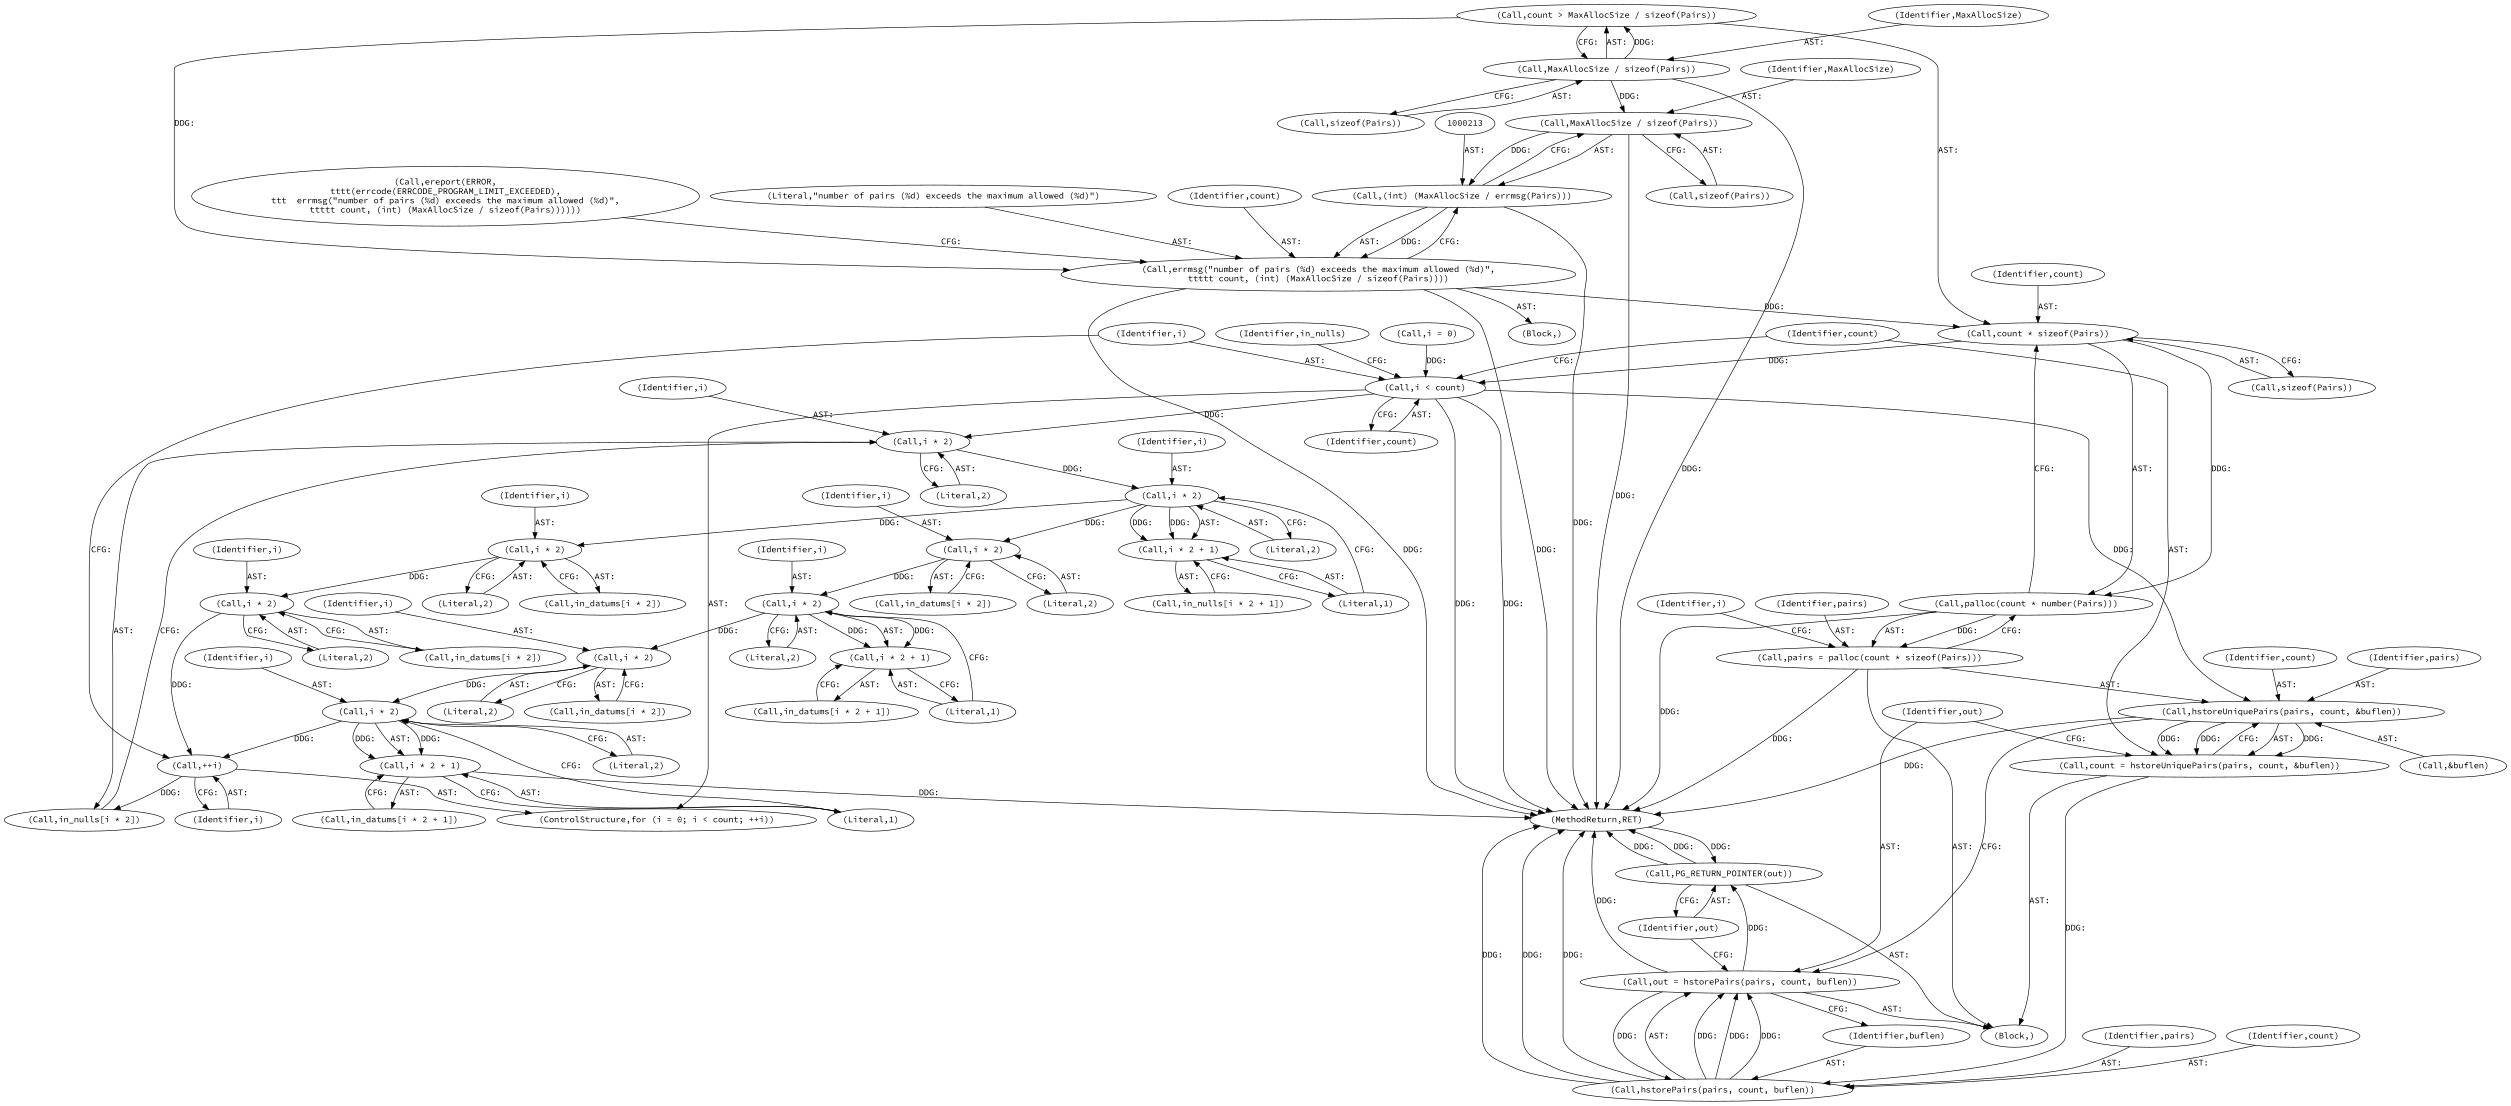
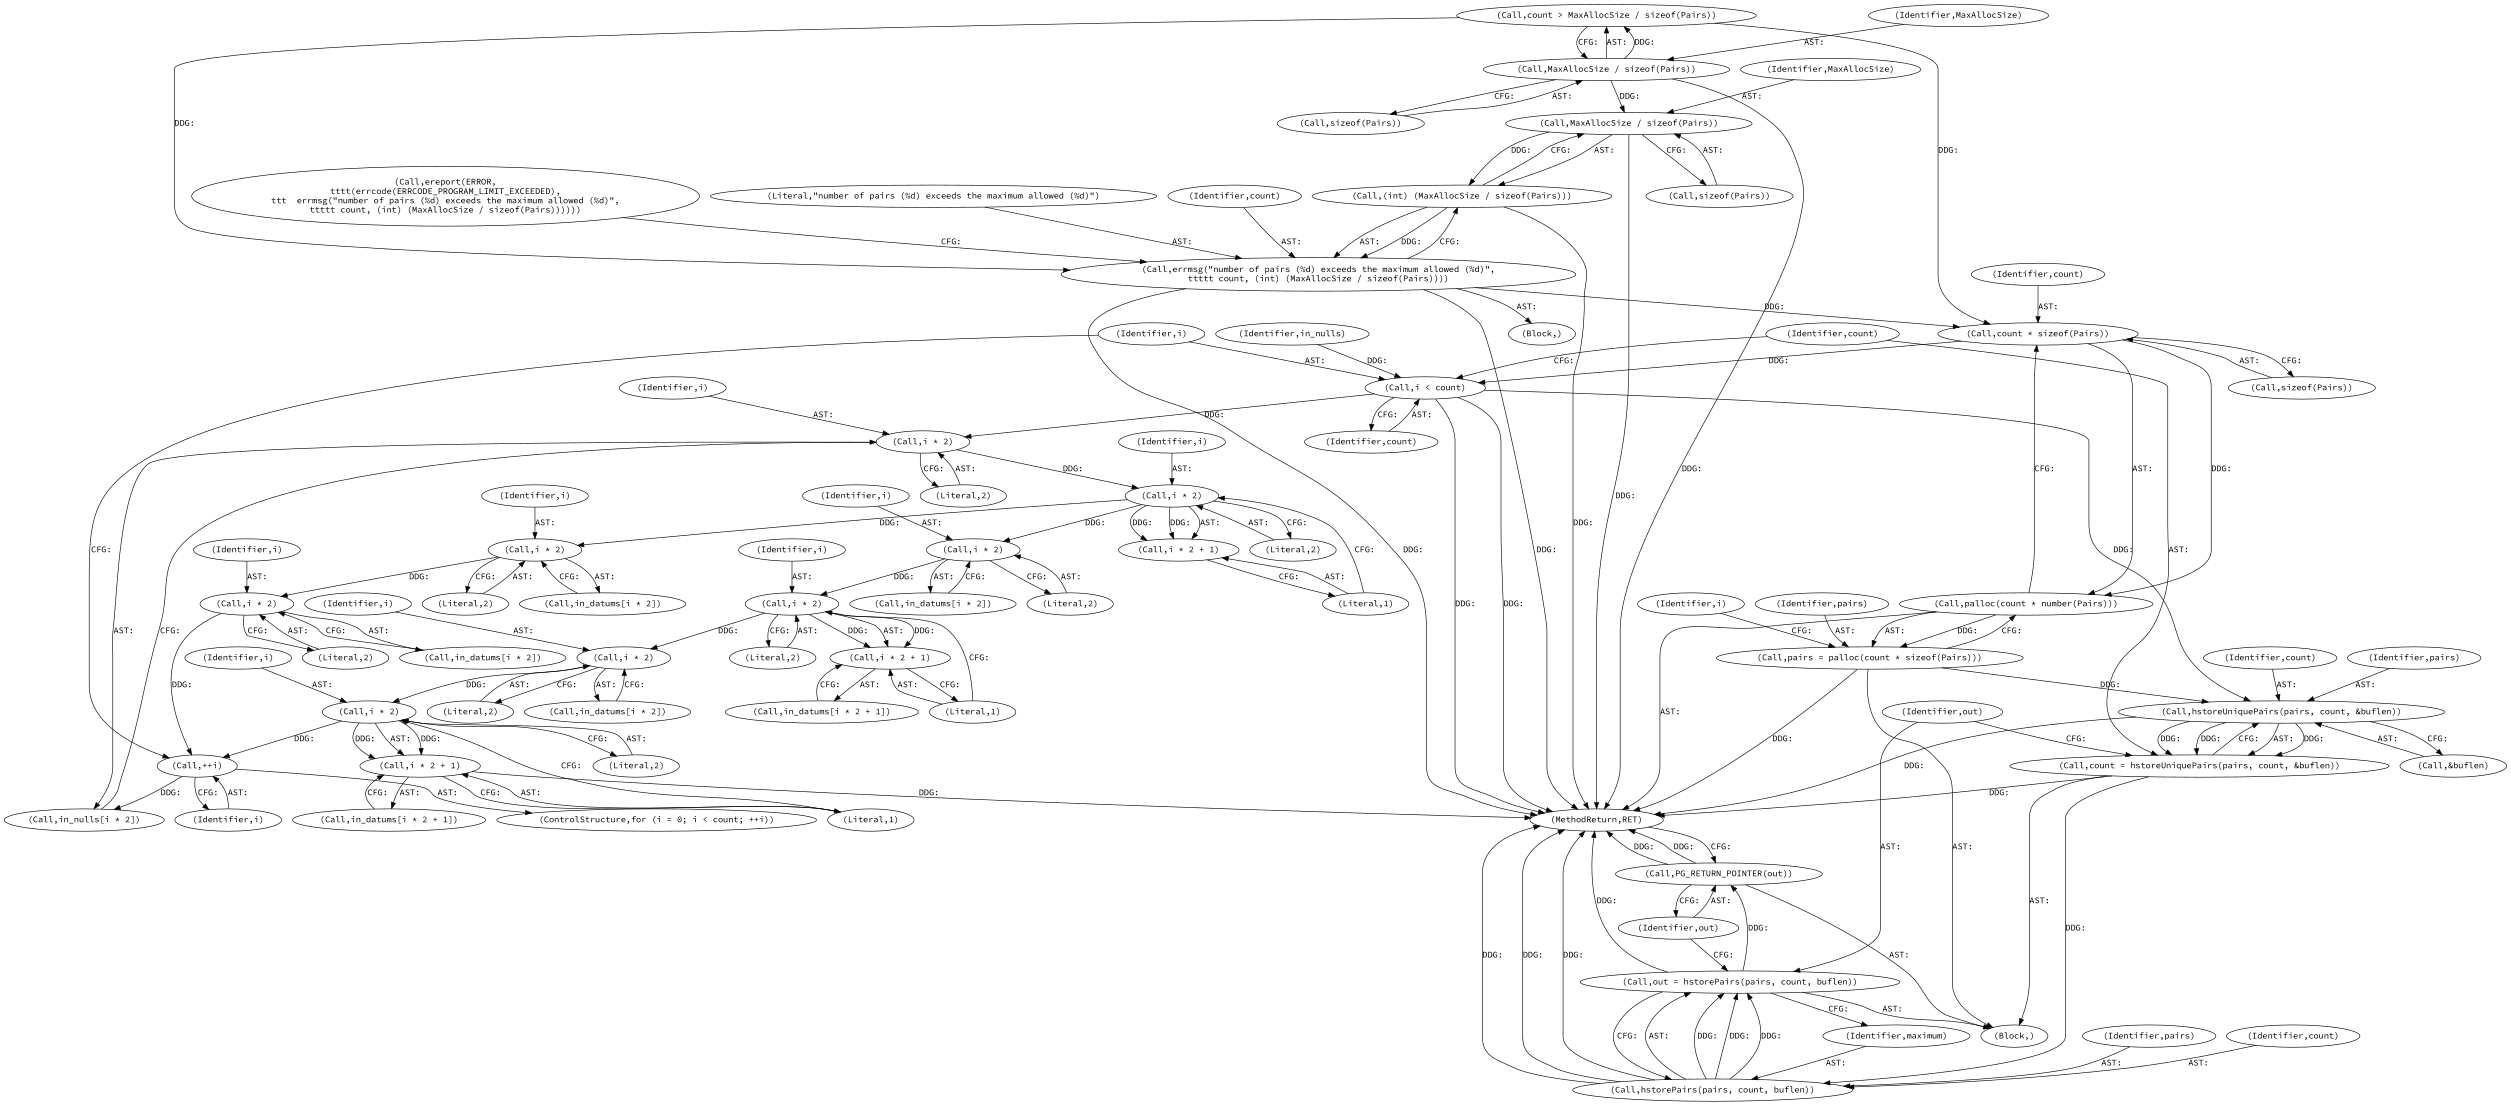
node "1000213": removed
edge "(Call,count > MaxAllocSize / sizeof(Pairs))" -> "(Call,count * sizeof(Pairs))": label "AST: " -> "DDG: "
node "(Call,(int) (MaxAllocSize / errmsg(Pairs)))": label "(Call,(int) (MaxAllocSize / errmsg(Pairs)))" -> "(Call,(int) (MaxAllocSize / sizeof(Pairs)))"
node "(Call,i = 0)": removed
edge "(Identifier,in_nulls)" -> "(Call,i < count)": label "CFG: " -> "DDG: "
edge "(Call,i < count)" -> "(ControlStructure,for (i = 0; i < count; ++i))": removed, label "AST:"
node "(Call,in_nulls[i * 2 + 1])": removed
edge "(Call,pairs = palloc(count * sizeof(Pairs)))" -> "(Call,hstoreUniquePairs(pairs, count, &buflen))": label "AST: " -> "DDG: "
edge "(Call,palloc(count * number(Pairs)))" -> "(MethodReturn,RET)": label "DDG: " -> "AST: "
edge "(Call,count = hstoreUniquePairs(pairs, count, &buflen))" -> "(MethodReturn,RET)": added, label "DDG:"
edge "(Call,hstoreUniquePairs(pairs, count, &buflen))" -> "(Call,out = hstorePairs(pairs, count, buflen))": now "(Call,hstoreUniquePairs(pairs, count, &buflen))" -> "(Call,&buflen)"
edge "(MethodReturn,RET)" -> "(Call,PG_RETURN_POINTER(out))": label "DDG: " -> "CFG: "
edge "(Call,out = hstorePairs(pairs, count, buflen))" -> "(Call,hstorePairs(pairs, count, buflen))": label "DDG: " -> "CFG: "
node "(Identifier,buflen)": label "(Identifier,buflen)" -> "(Identifier,maximum)"
